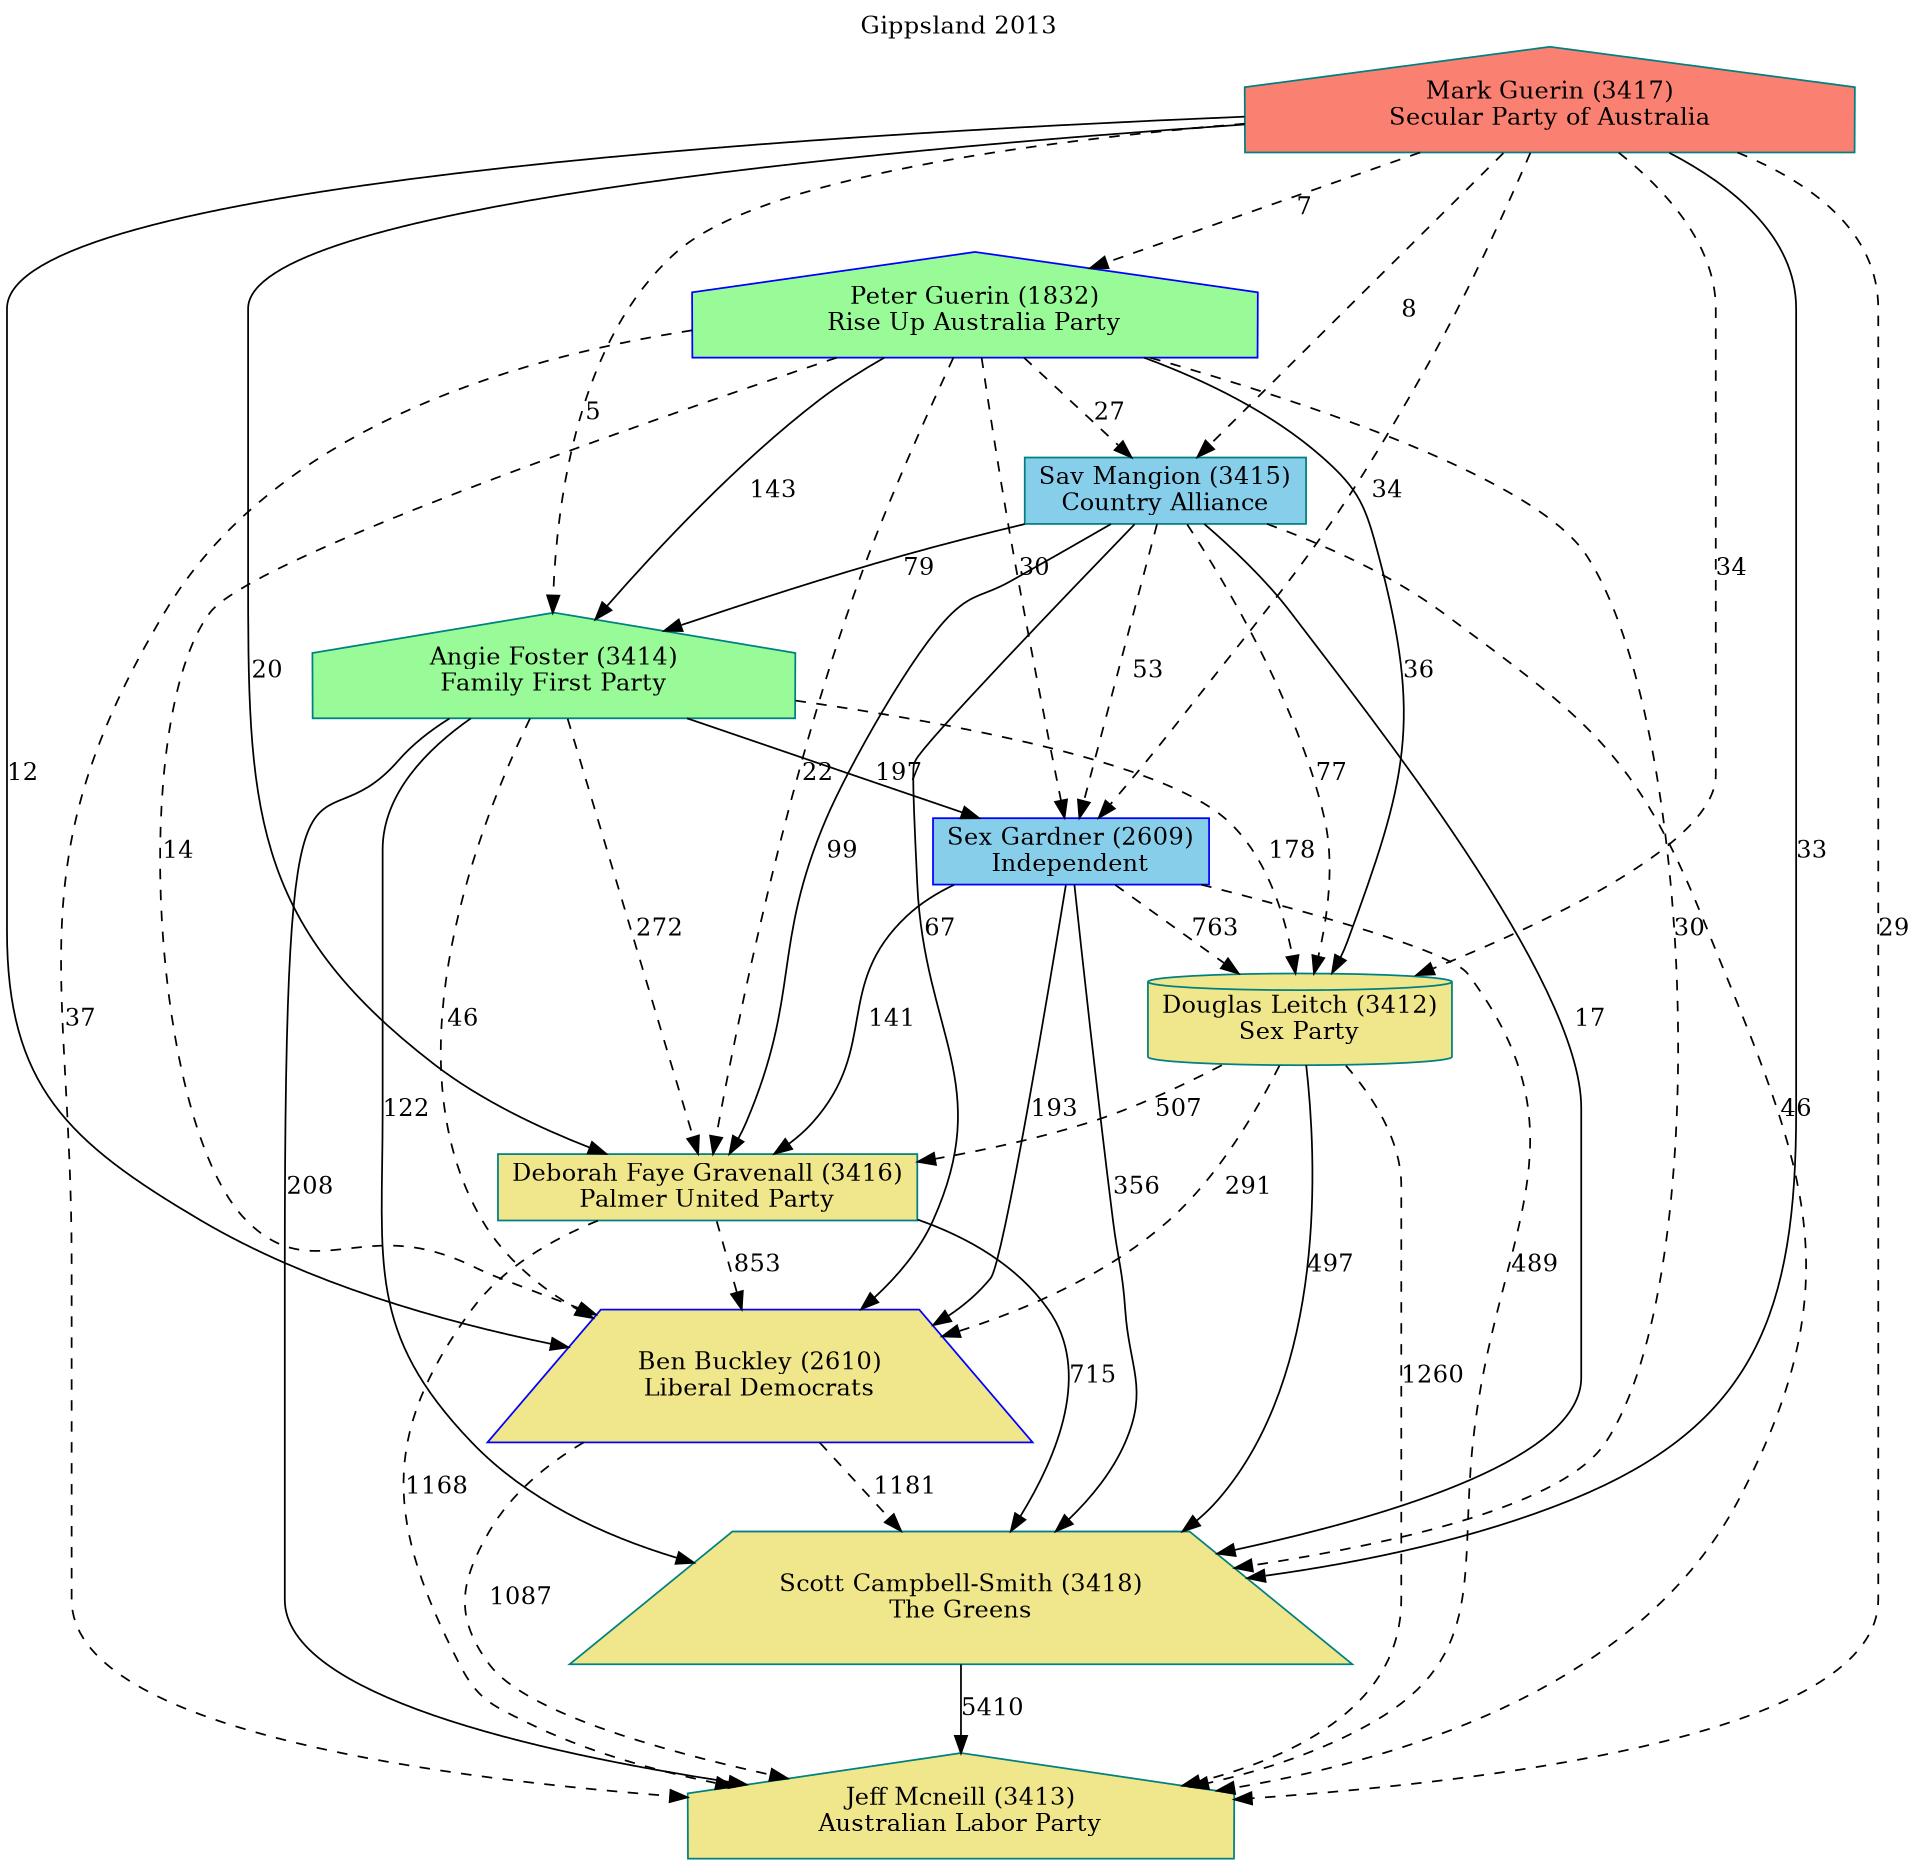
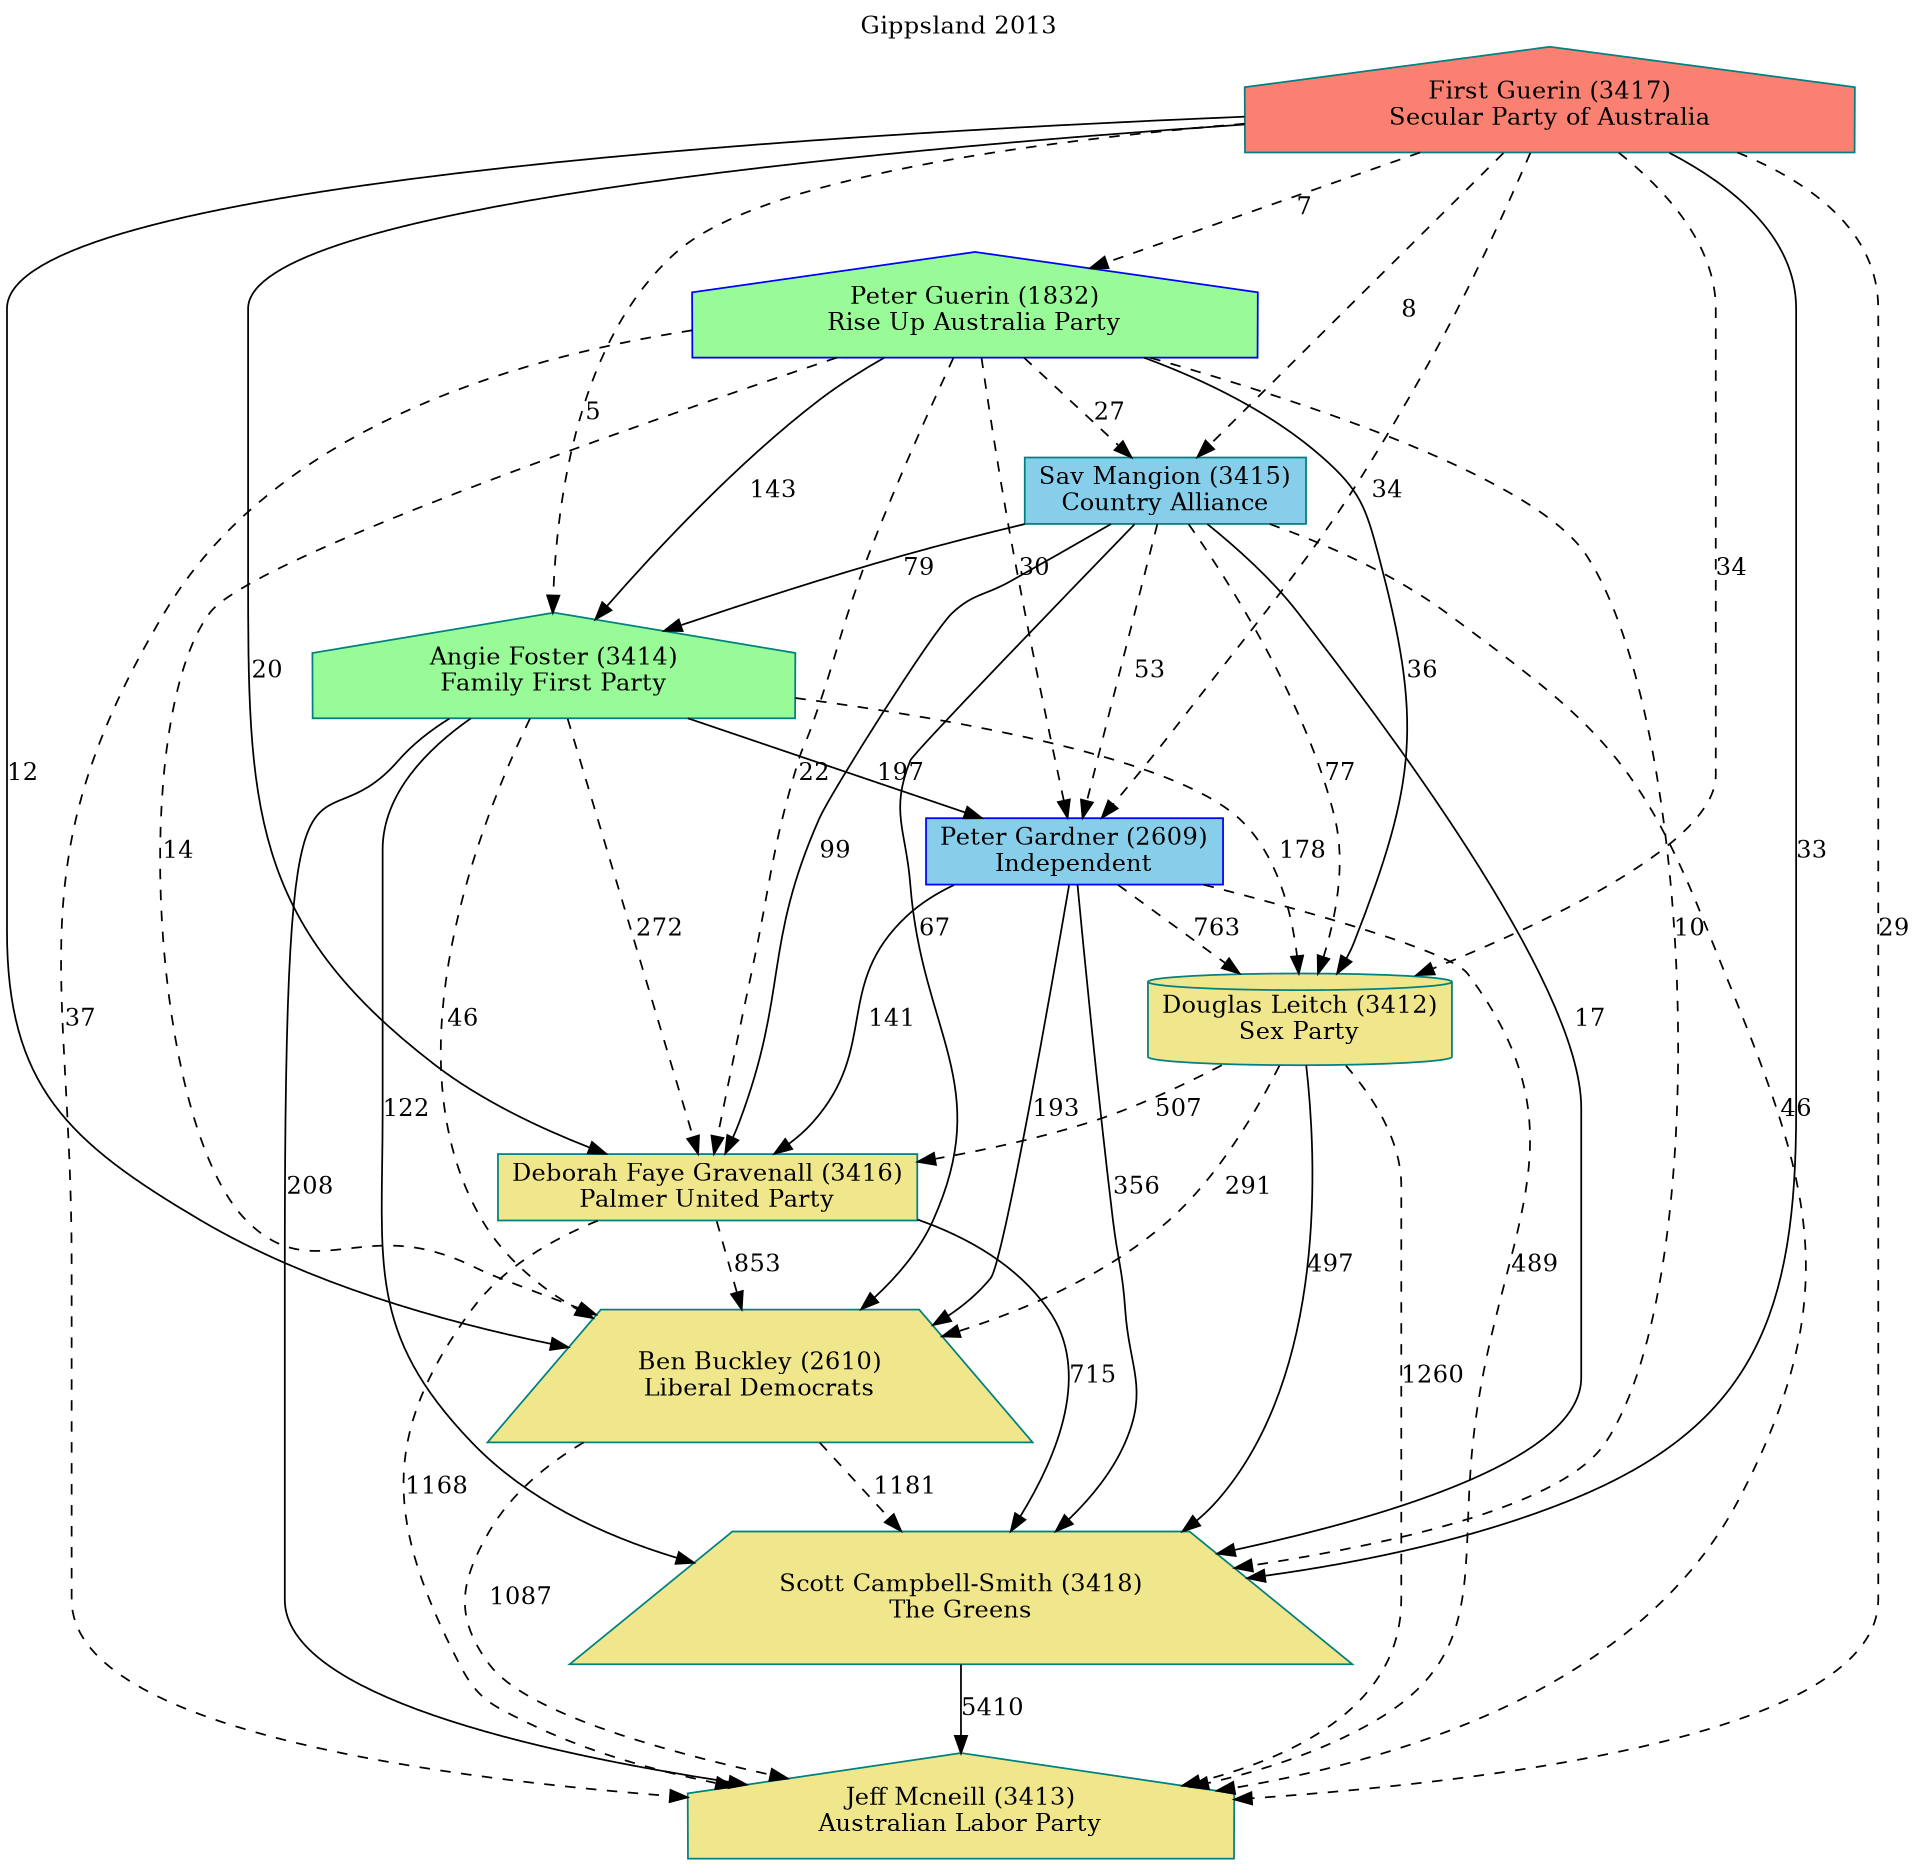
node "Mark Guerin (3417) Secular Party of Australia": label "Mark Guerin (3417) Secular Party of Australia" -> "First Guerin (3417) Secular Party of Australia"
node "Sex Gardner (2609) Independent": label "Sex Gardner (2609) Independent" -> "Peter Gardner (2609) Independent"
edge "Peter Guerin (1832) Rise Up Australia Party" -> "Scott Campbell-Smith (3418) The Greens": label "30" -> "10"
node "Ben Buckley (2610) Liberal Democrats": color blue -> teal
